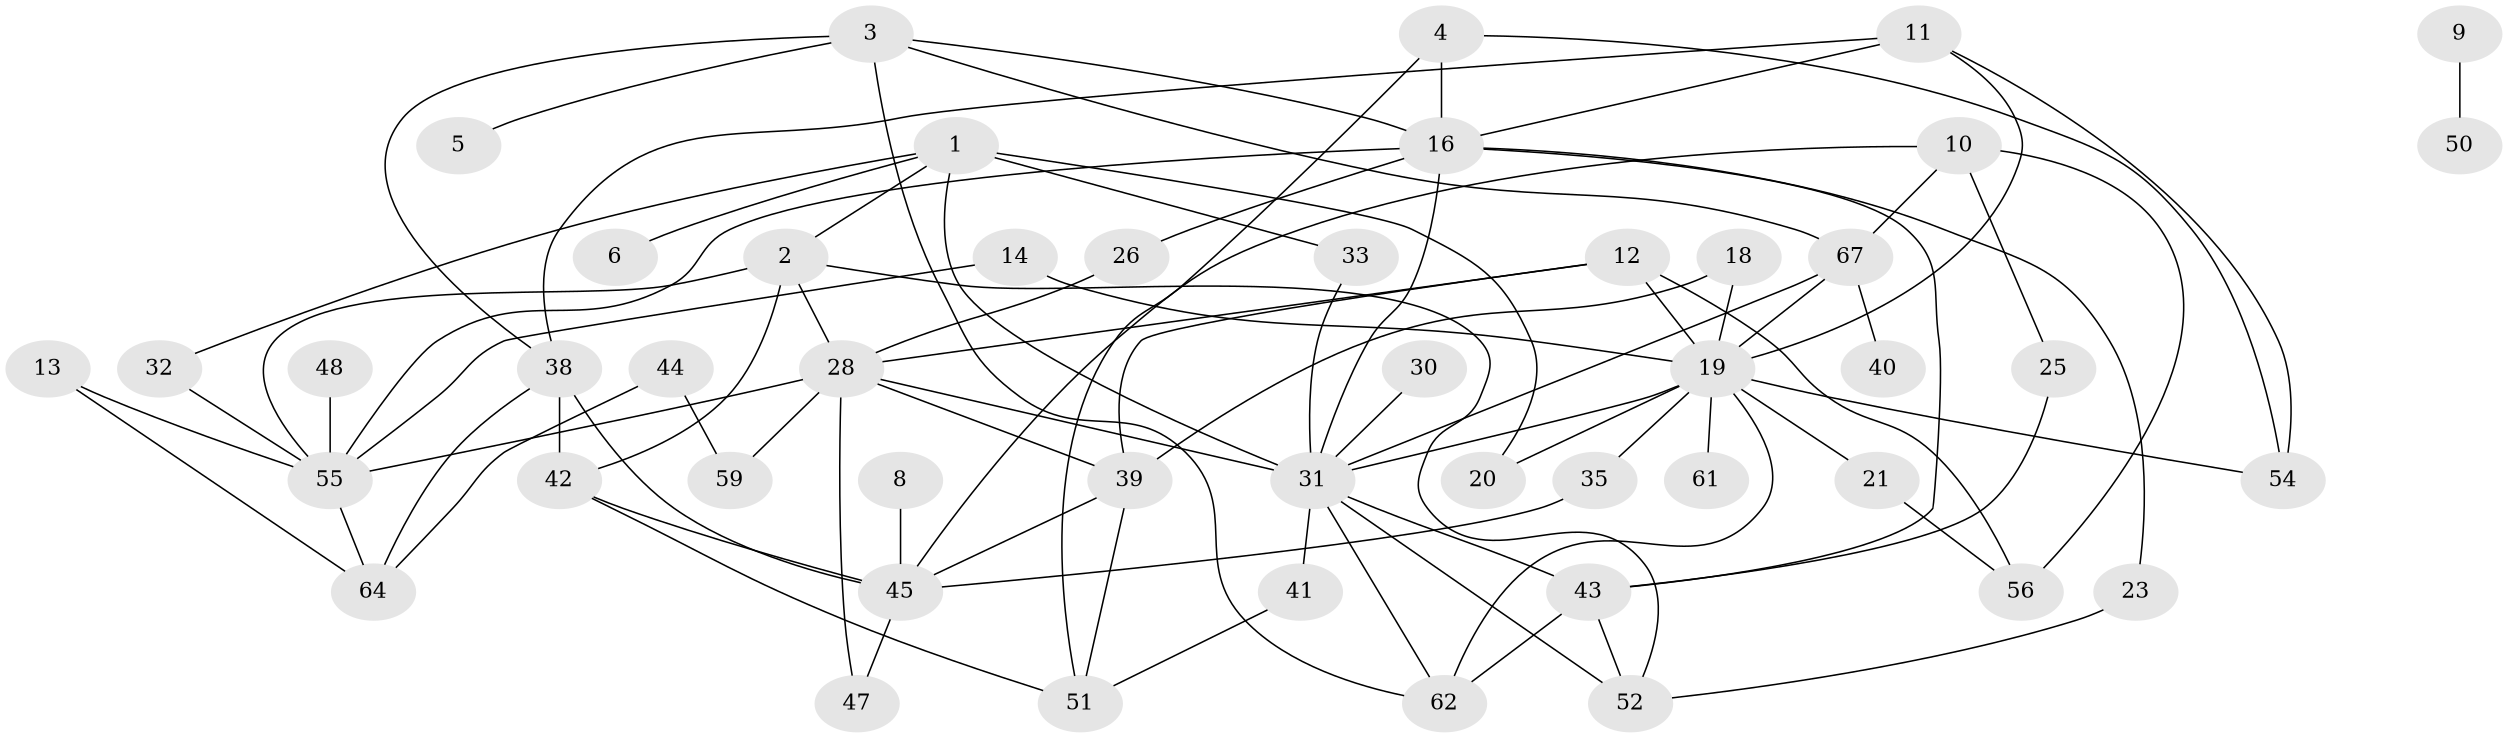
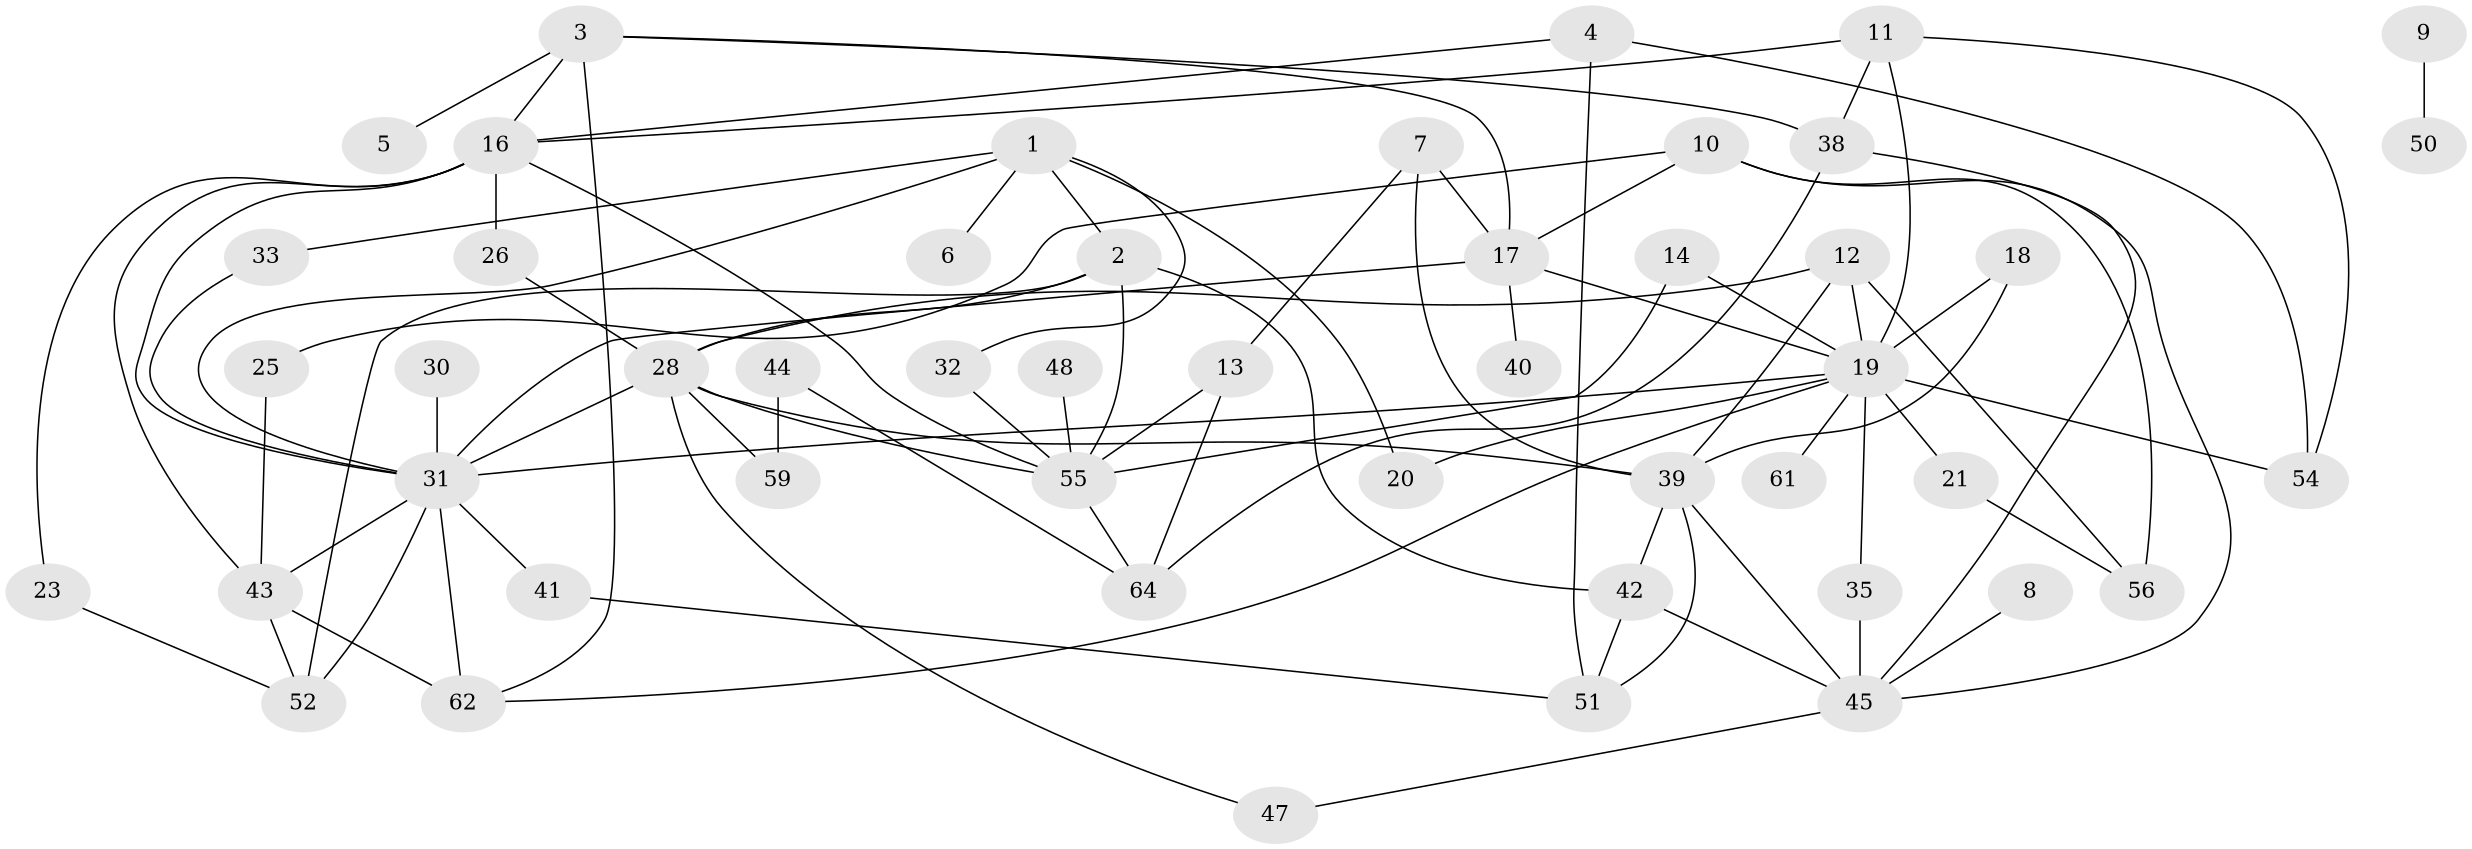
node "7": added
node "67": label "67" -> "17"
edge "38" -- "42": now "39" -- "42"
